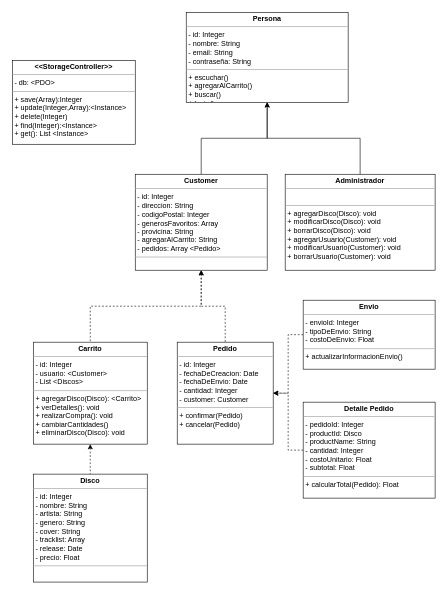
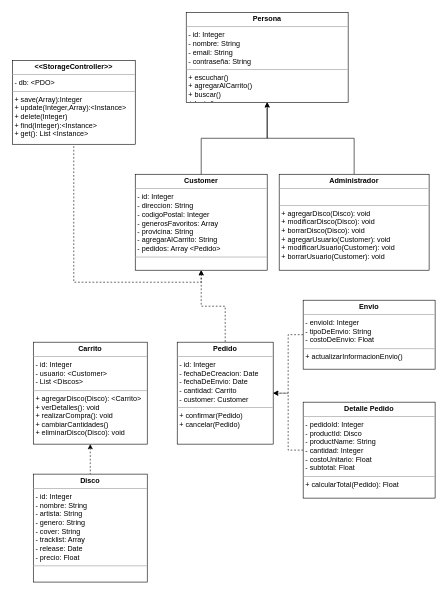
node "Administrador + agregarDisco(Disco): void + modificarDisco(Disco): void + borrarDisco(Disco): void + agregarUsuario(Customer): void + modificarUsuario(Customer): void + borrarUsuario(Customer): void": moved (360, 222) -> (354, 222)
edge "Carrito - id: Integer - usuario: <Customer> - List <Discos> + agregarDisco(Disco): <Carrito> + verDetalles(): void + realizarCompra(): void + cambiarCantidades() + eliminarDisco(Disco): void" -> "Customer - id: Integer - direccion: String - codigoPostal: Integer - generosFavoritos: Array - provicina: String - agregarAlCarrito: String - pedidos: Array <Pedido>": now "<<StorageController>> - db: <PDO> + save(Array):Integer + update(Integer,Array):<Instance> + delete(Integer) + find(Integer):<Instance> + get(): List <Instance>" -> "Customer - id: Integer - direccion: String - codigoPostal: Integer - generosFavoritos: Array - provicina: String - agregarAlCarrito: String - pedidos: Array <Pedido>"
node "Pedido - id: Integer - fechaDeCreacion: Date - fechaDeEnvio: Date - cantidad: Integer - customer: Customer + confirmar(Pedido) + cancelar(Pedido)": label "Pedido - id: Integer - fechaDeCreacion: Date - fechaDeEnvio: Date - cantidad: Integer - customer: Customer + confirmar(Pedido) + cancelar(Pedido)" -> "Pedido - id: Integer - fechaDeCreacion: Date - fechaDeEnvio: Date - cantidad: Carrito - customer: Customer + confirmar(Pedido) + cancelar(Pedido)"
